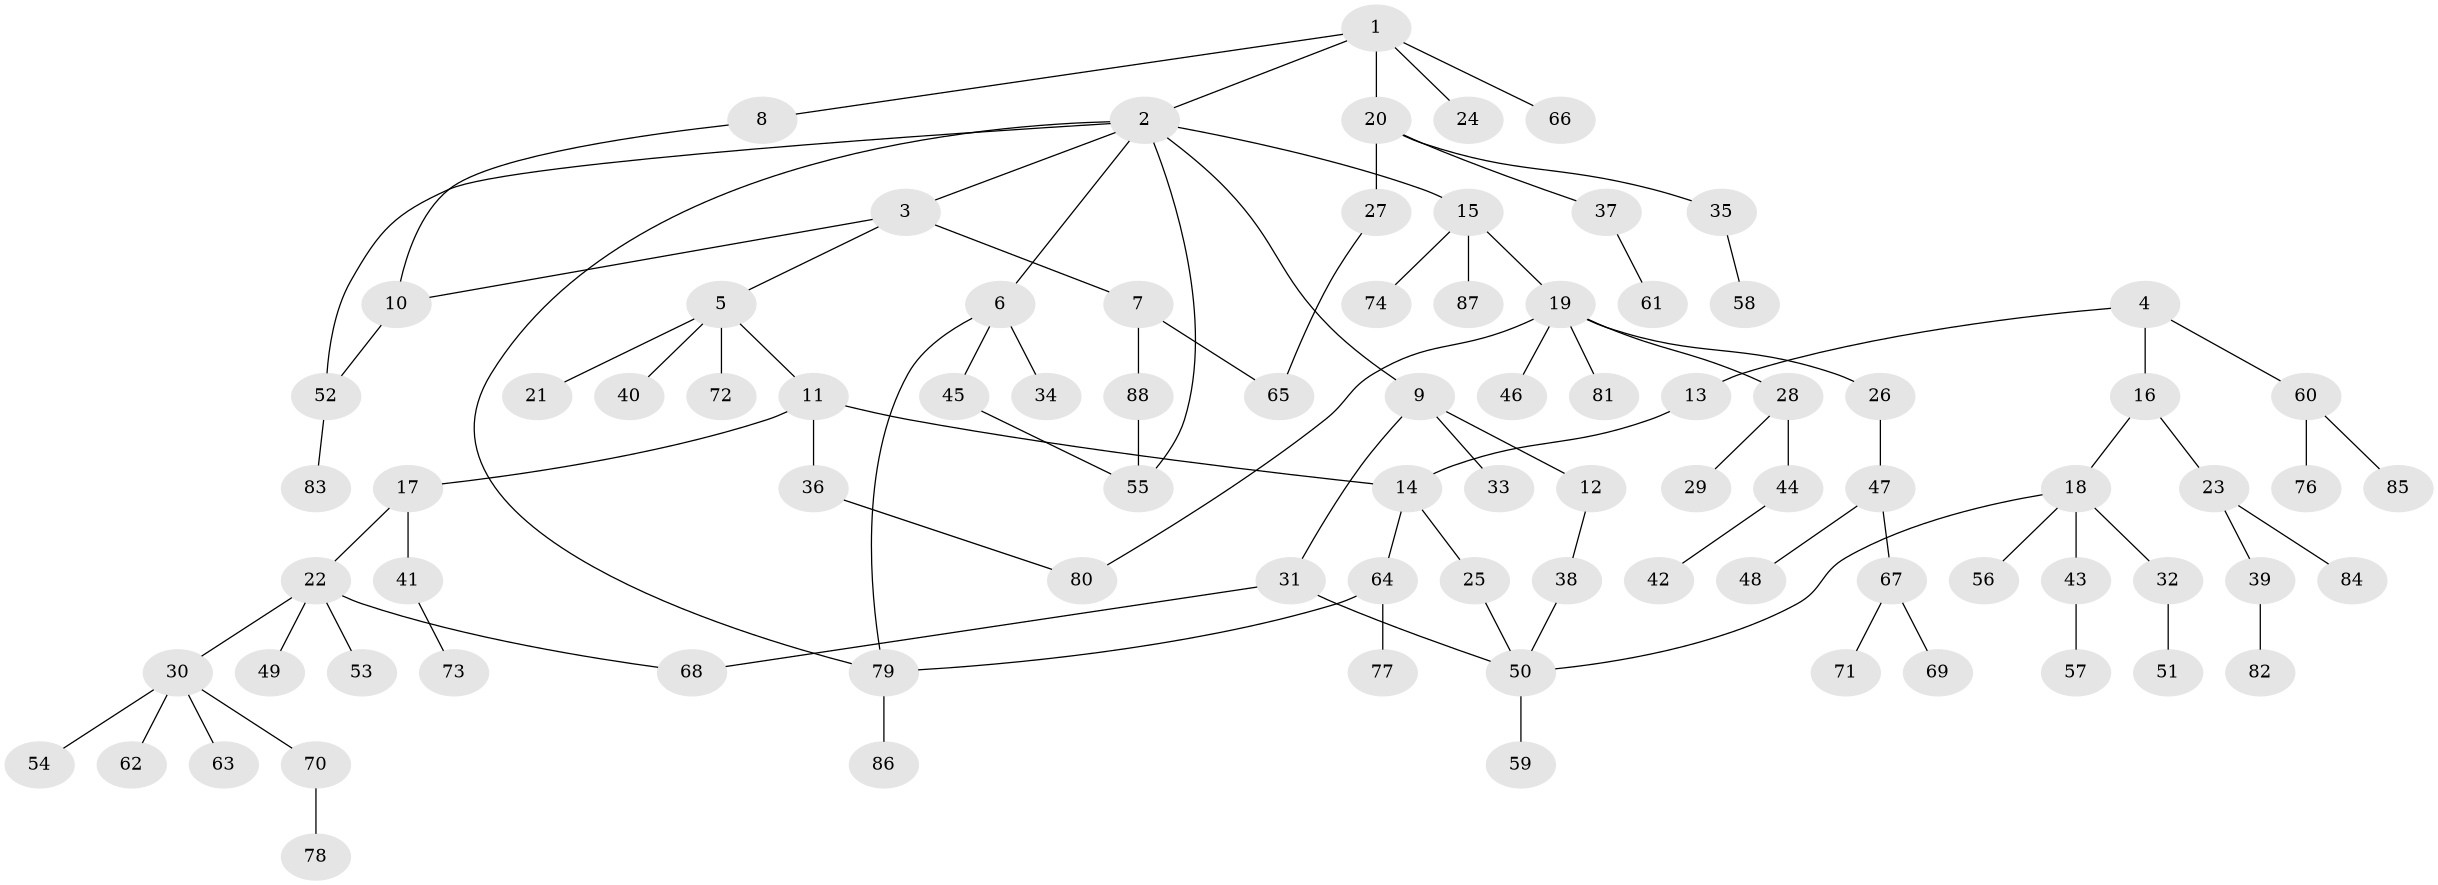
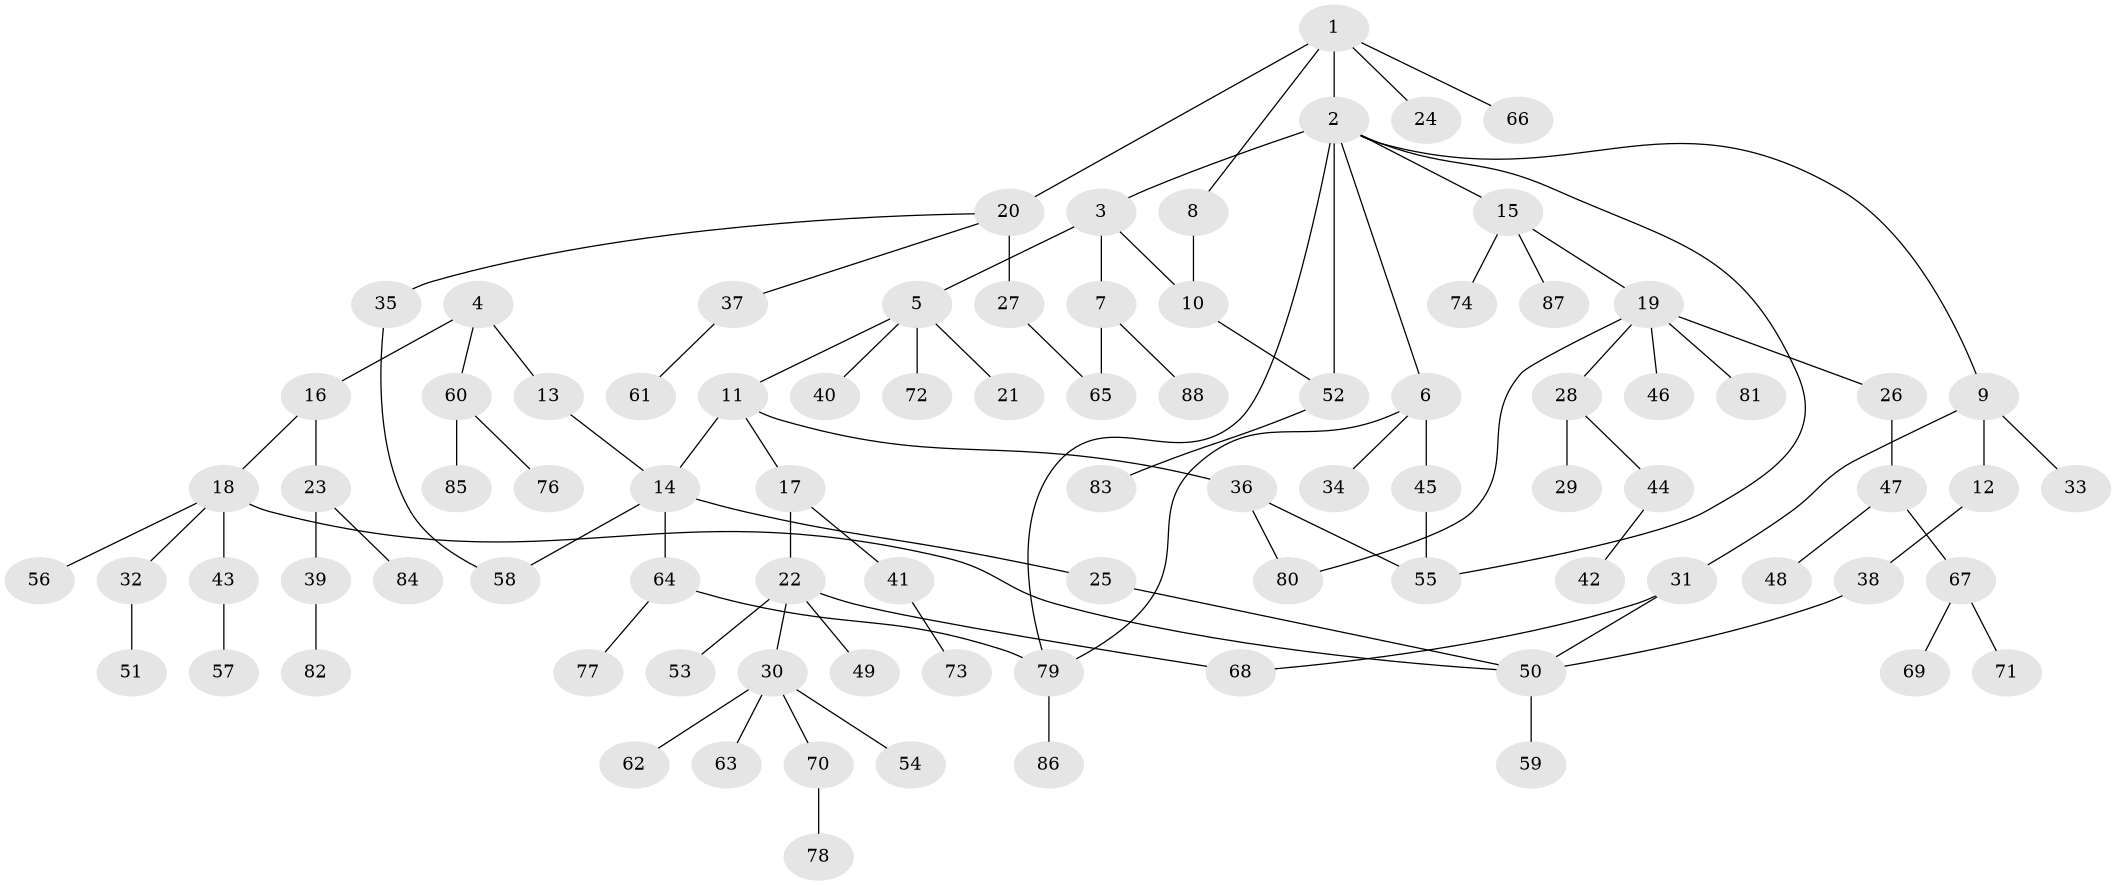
edge "88" -- "55": now "36" -- "55"
edge "14" -- "58": added
